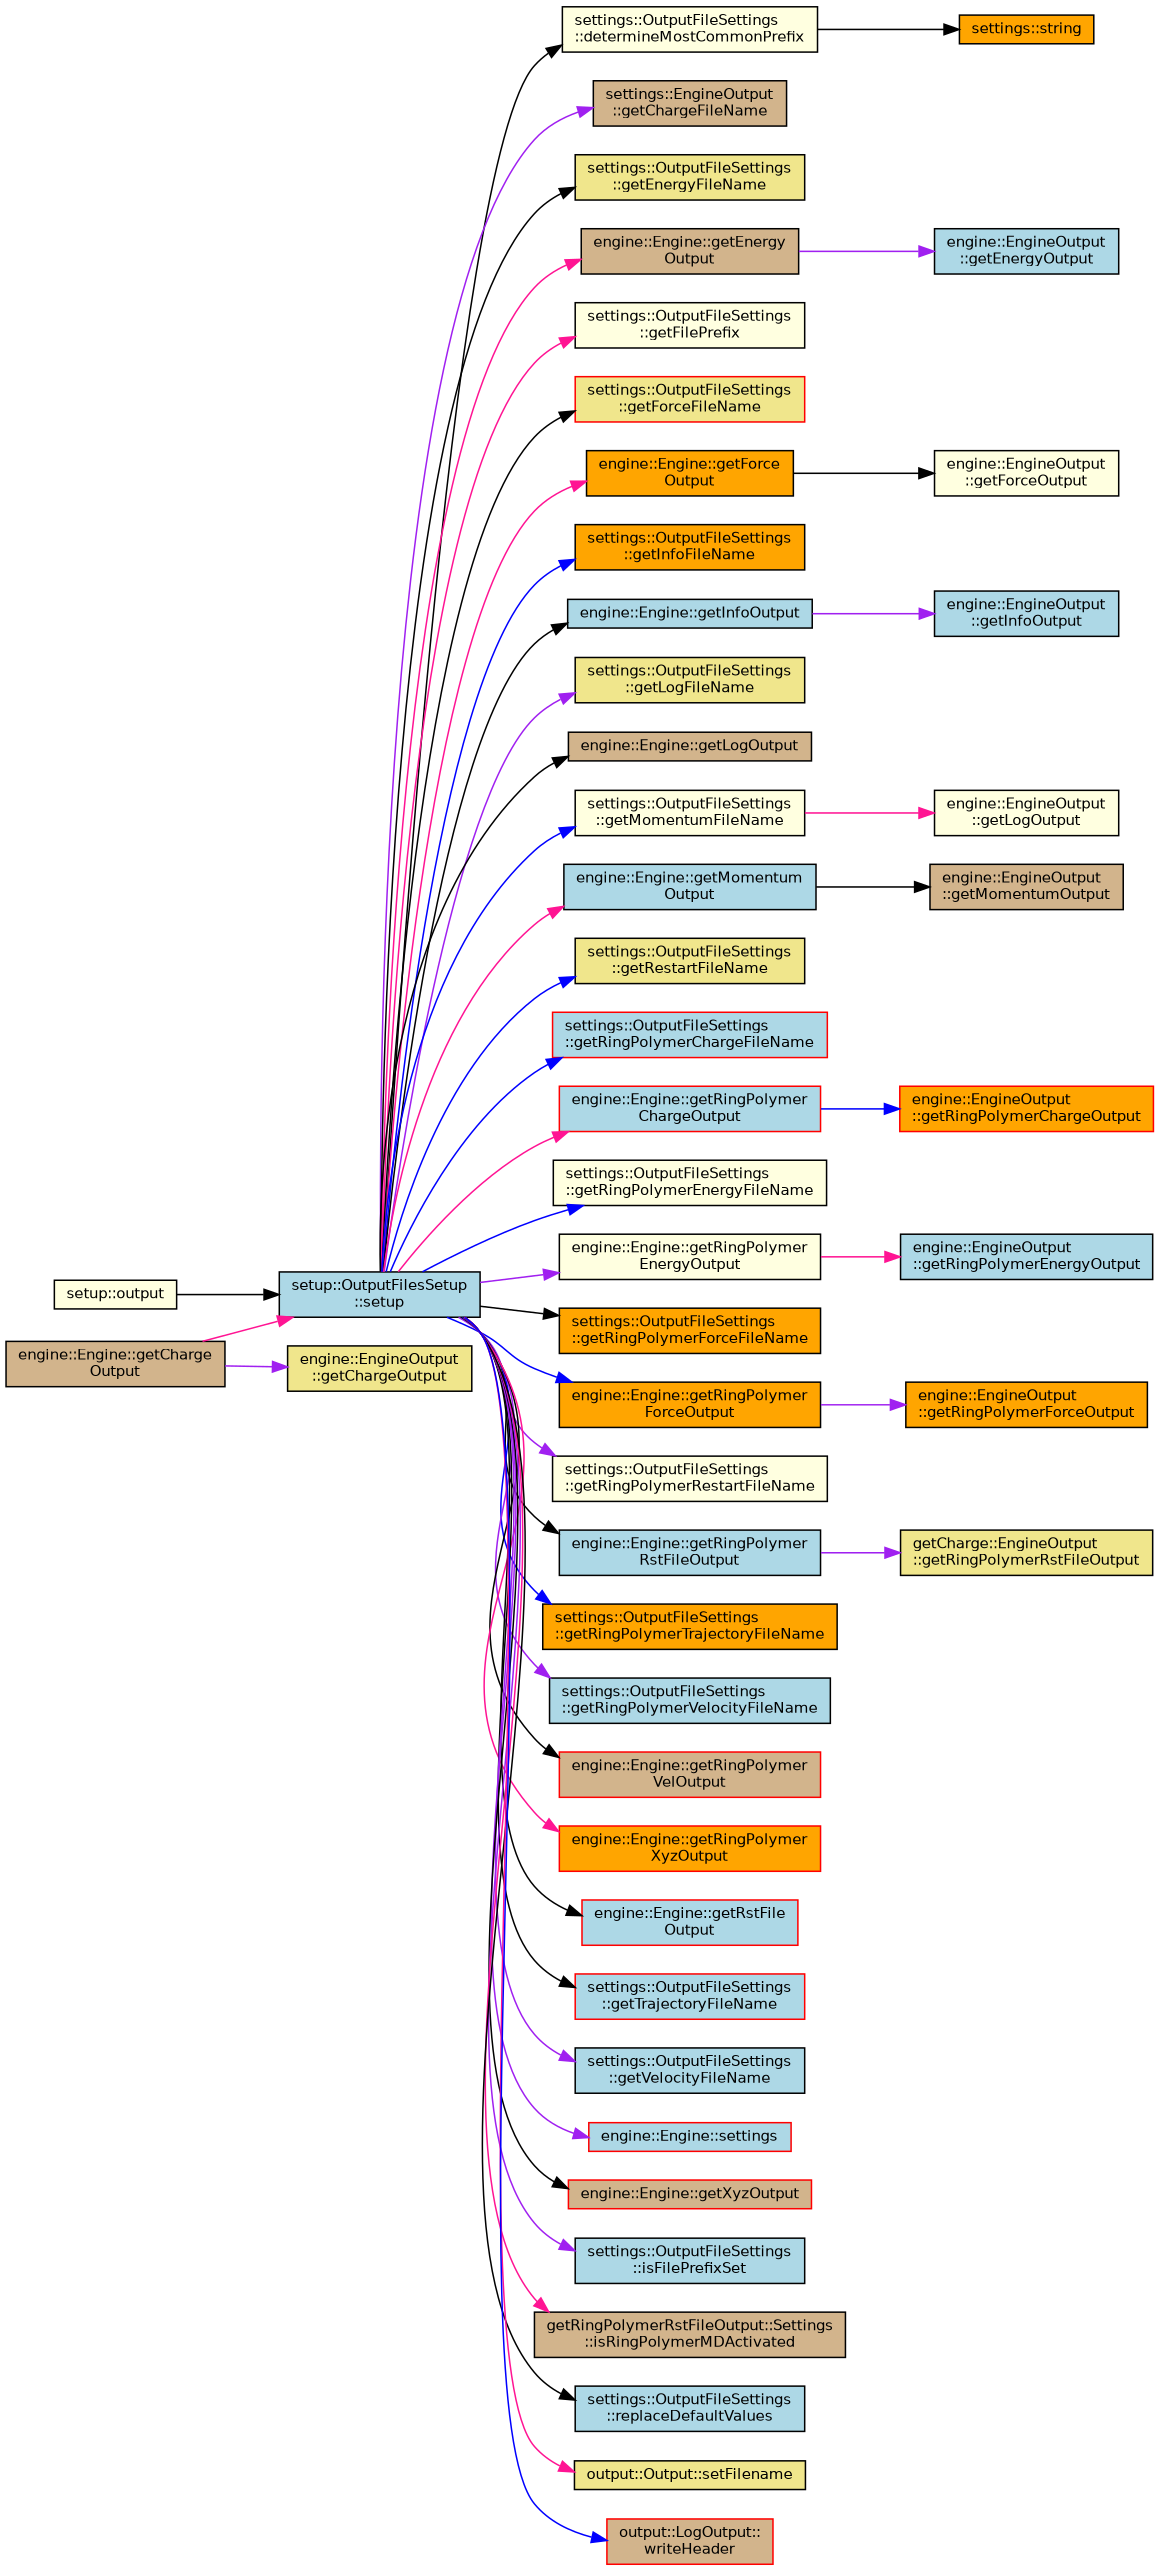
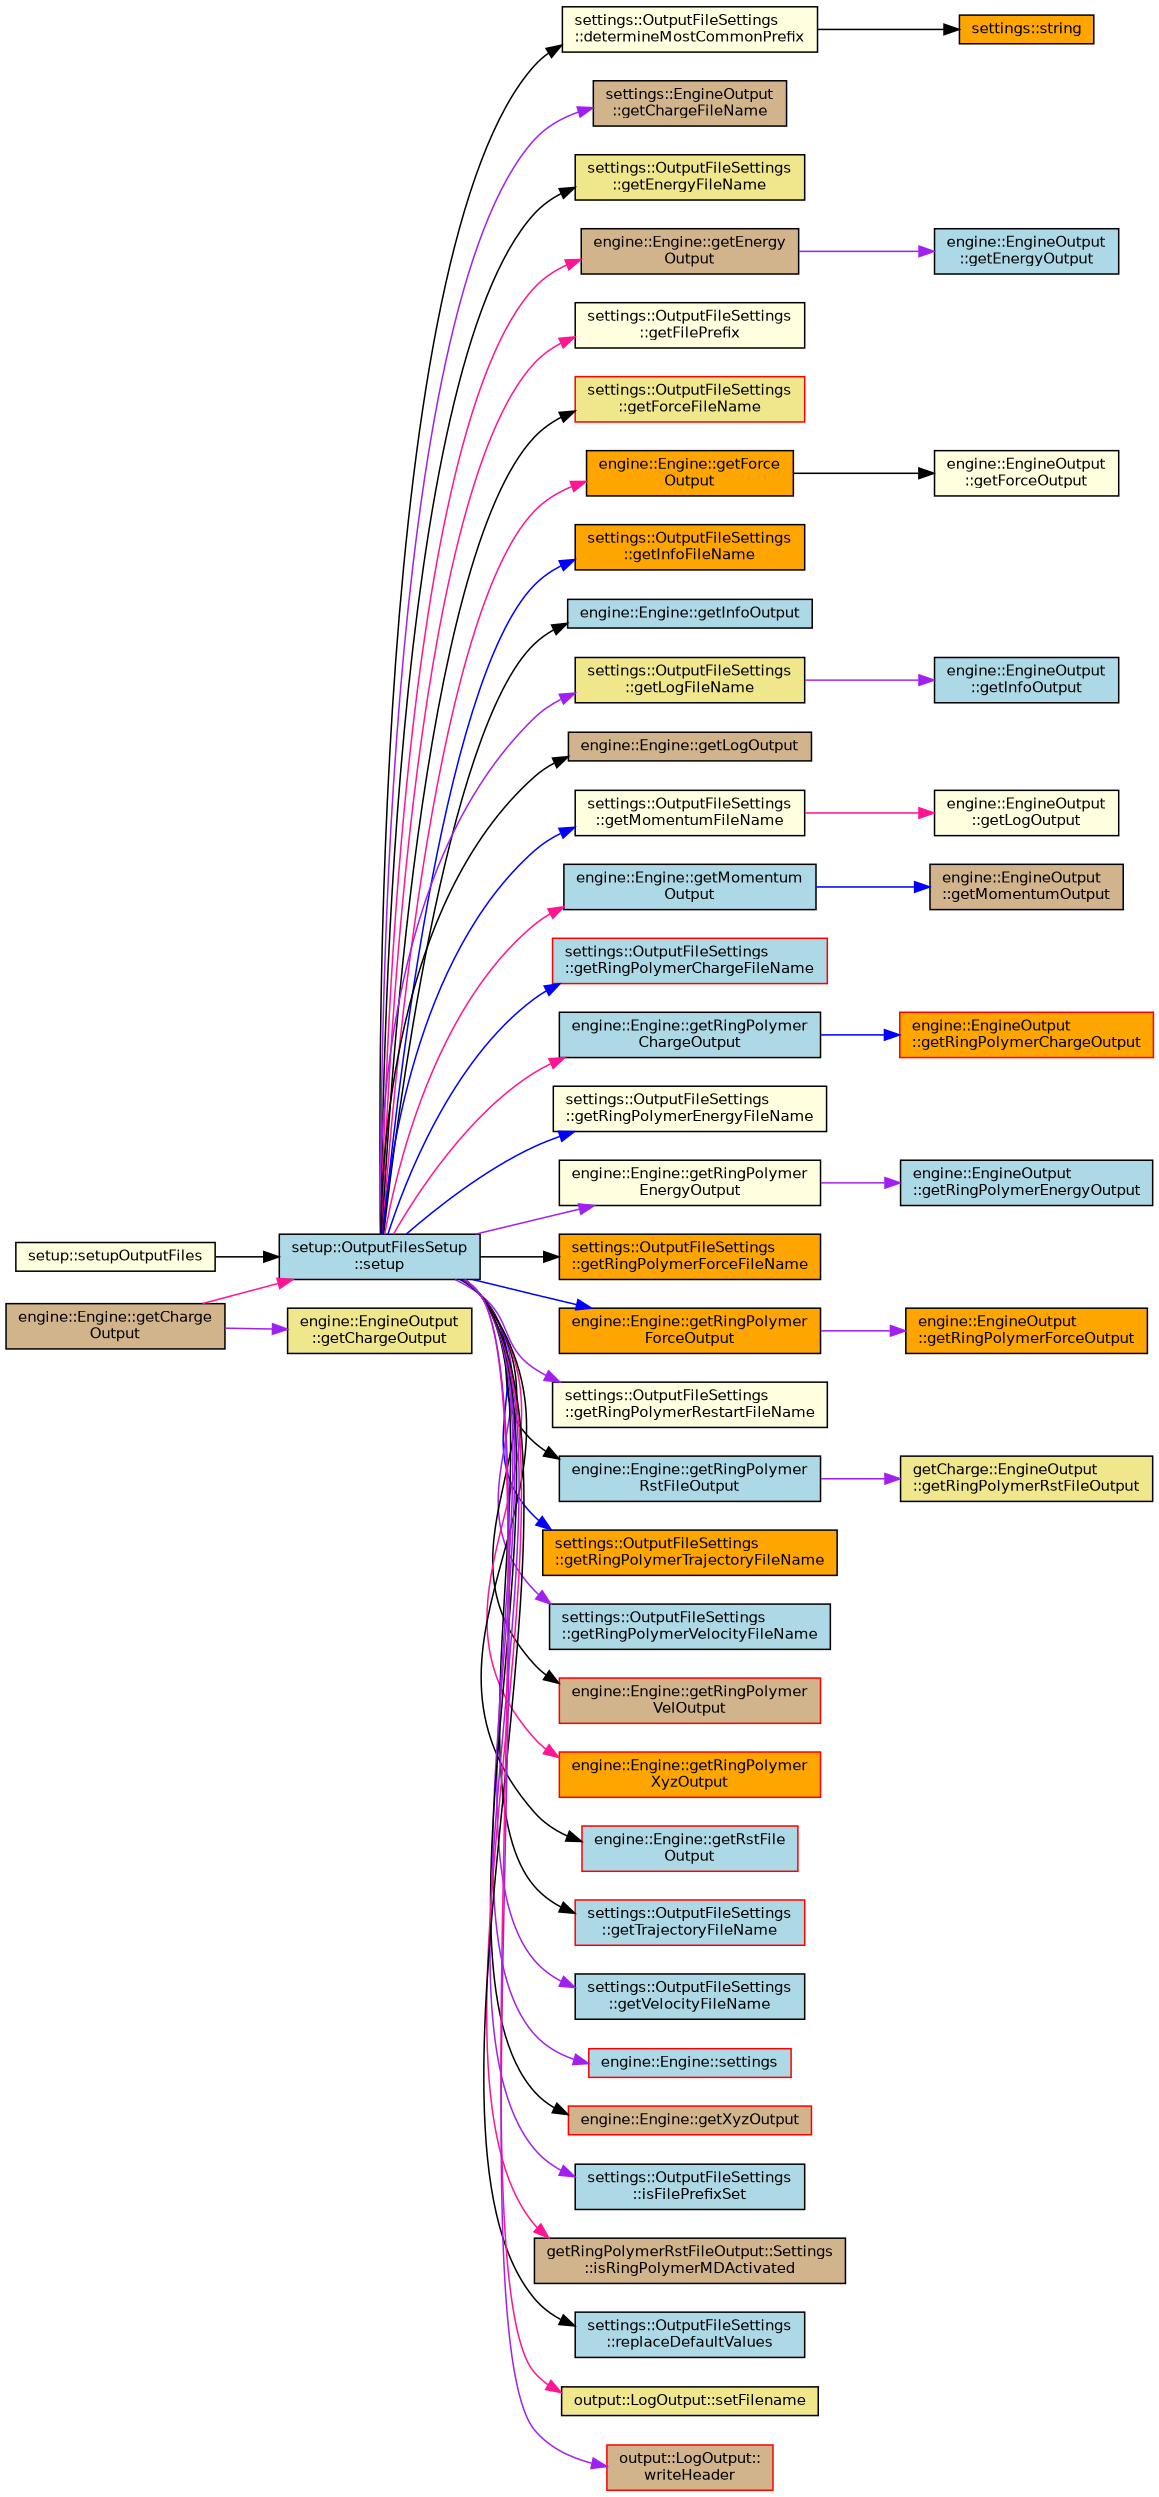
edge "engine::Engine::getInfoOutput" -> "engine::EngineOutput ::getInfoOutput": now "settings::OutputFileSettings ::getLogFileName" -> "engine::EngineOutput ::getInfoOutput"
edge "engine::Engine::getMomentum Output" -> "engine::EngineOutput ::getMomentumOutput": color black -> blue
node "settings::OutputFileSettings ::getRestartFileName": removed
node "engine::Engine::getRingPolymer ChargeOutput": color red -> black
edge "engine::Engine::getRingPolymer EnergyOutput" -> "engine::EngineOutput ::getRingPolymerEnergyOutput": color deeppink -> purple
node "setup::output": label "setup::output" -> "setup::setupOutputFiles"
edge "setup::OutputFilesSetup ::setup" -> "output::LogOutput:: writeHeader": color blue -> purple
node "output::Output::setFilename": label "output::Output::setFilename" -> "output::LogOutput::setFilename"
